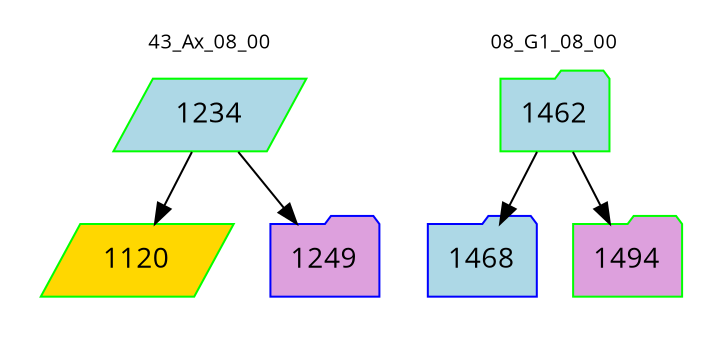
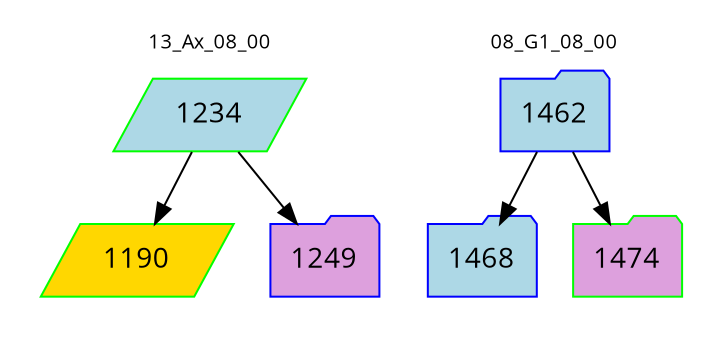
cluster "43_Ax_08_00": label "43_Ax_08_00" -> "13_Ax_08_00"
node "1462": color green -> blue
node "1120": label "1120" -> "1190"
node "1494": label "1494" -> "1474"
